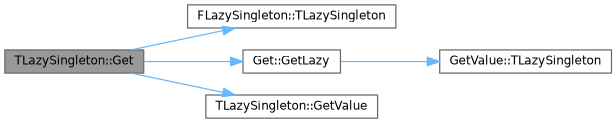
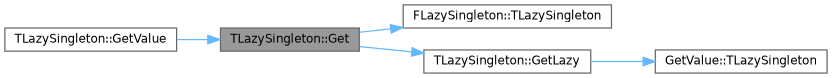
node "Get::GetLazy": label "Get::GetLazy" -> "TLazySingleton::GetLazy"
edge "TLazySingleton::Get" -> "TLazySingleton::GetValue": reversed
